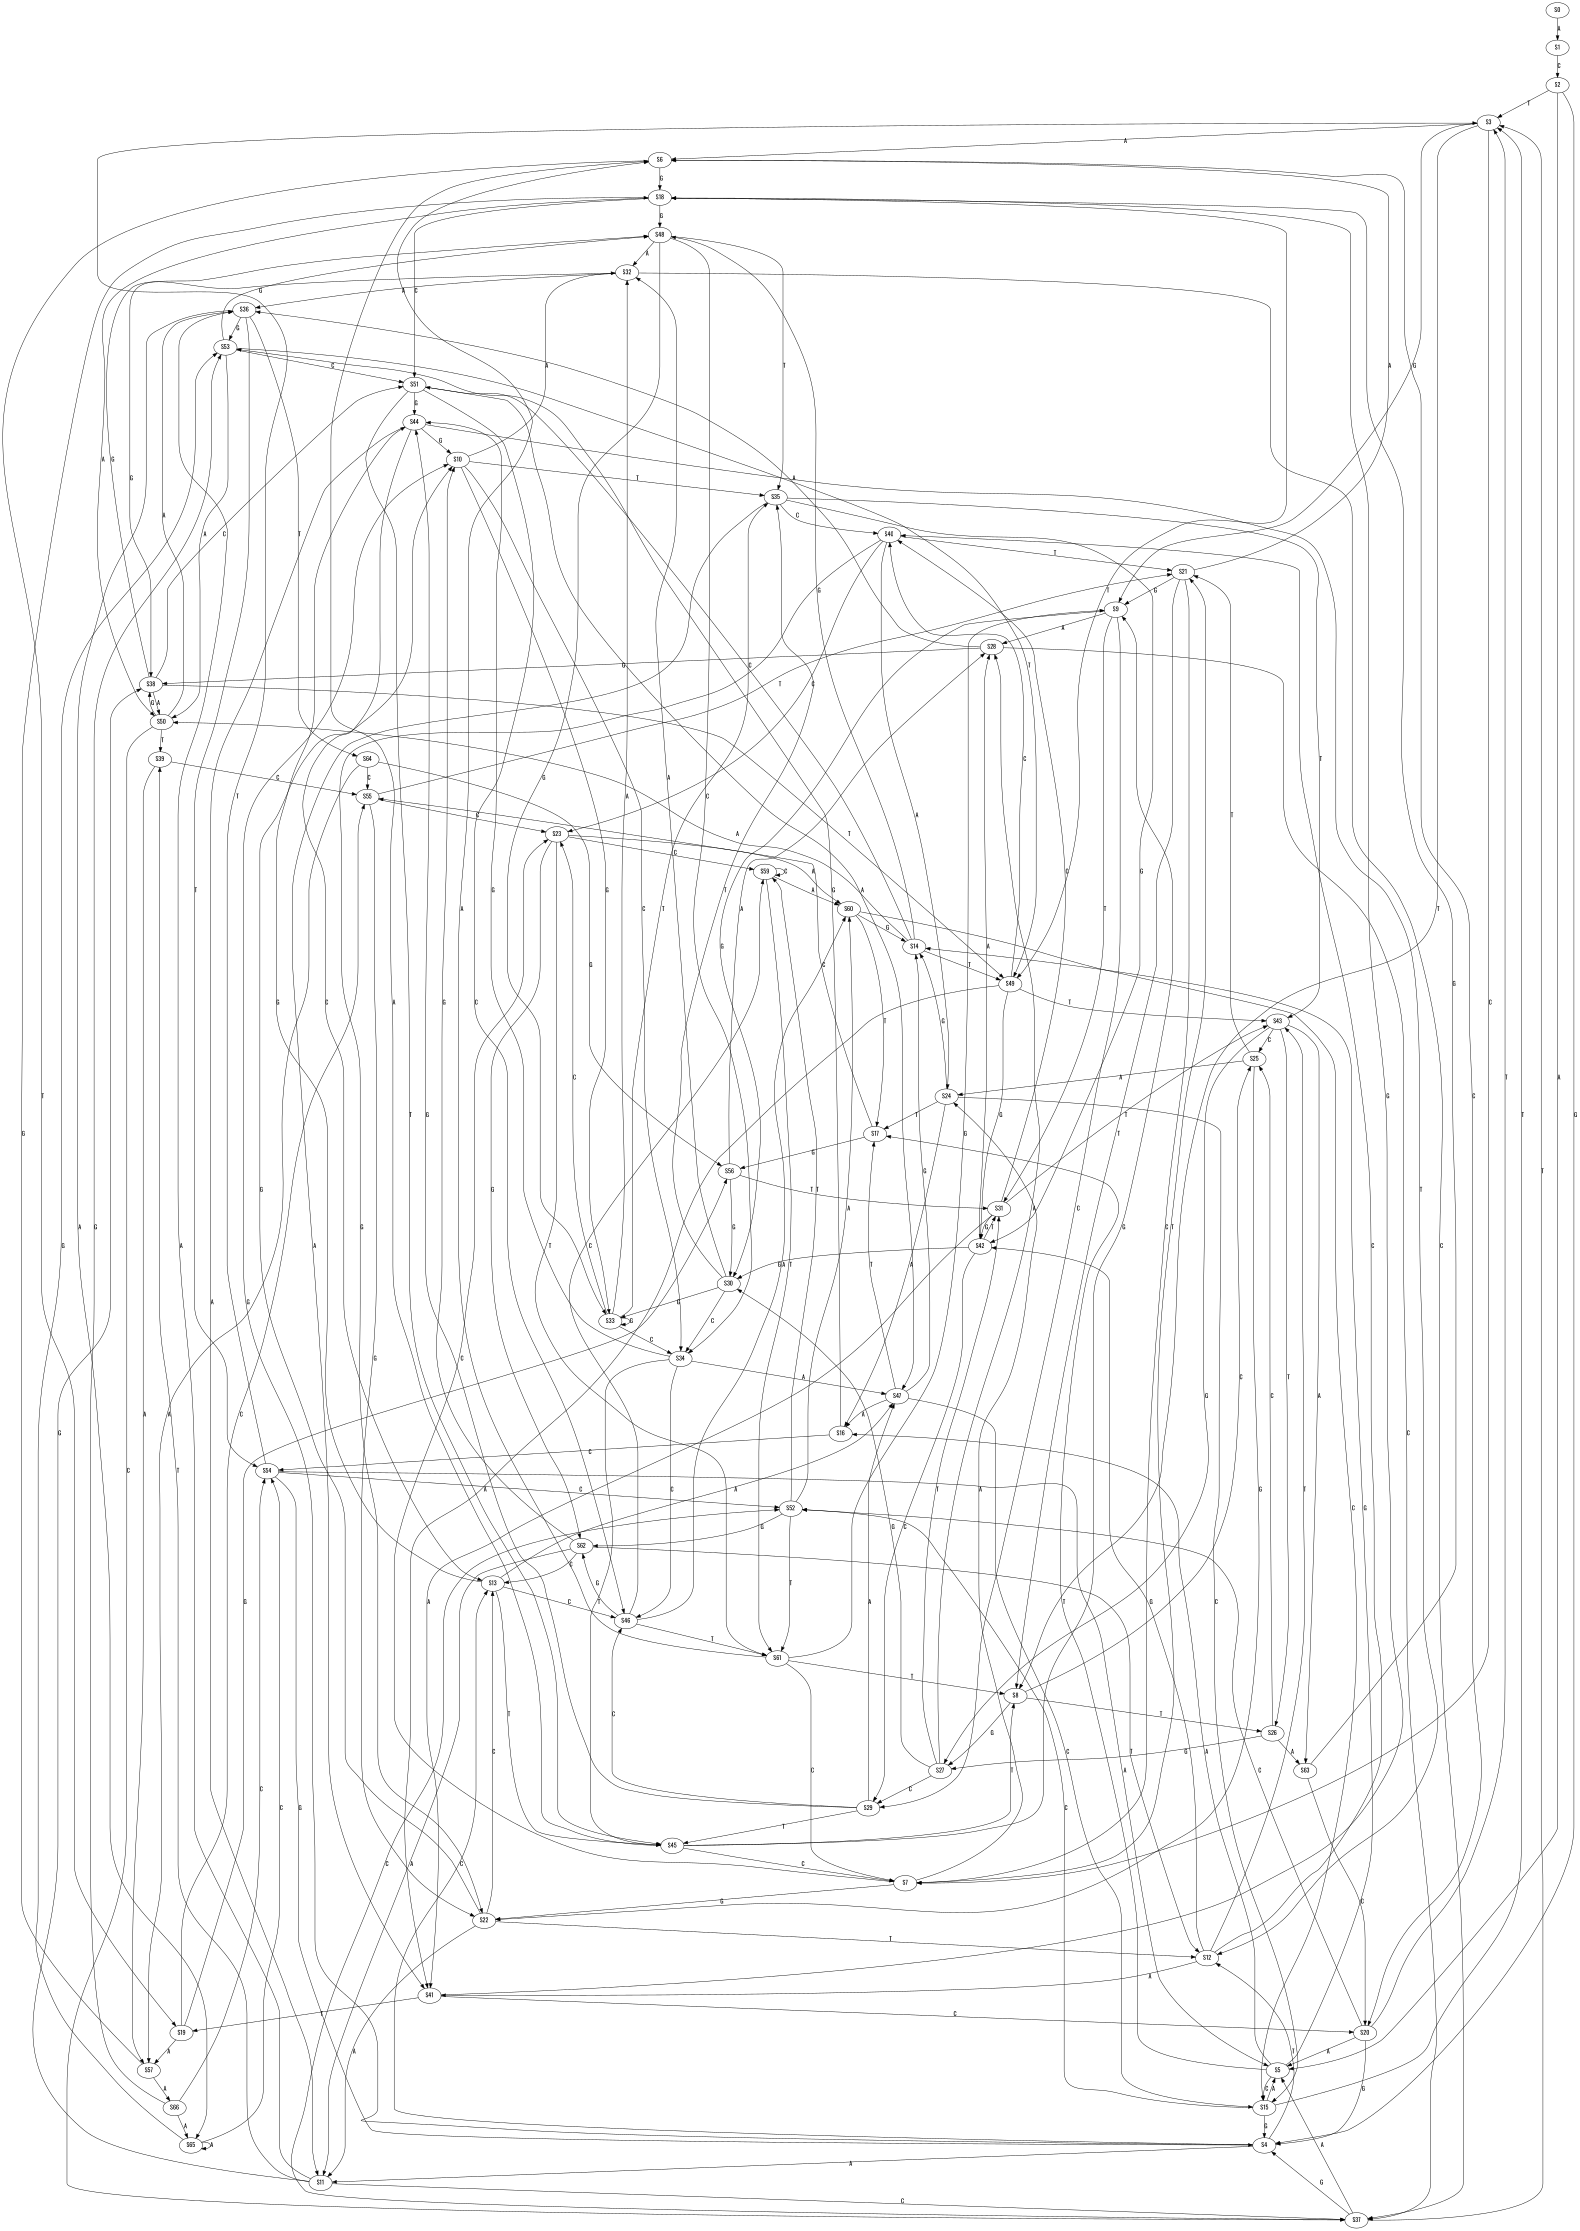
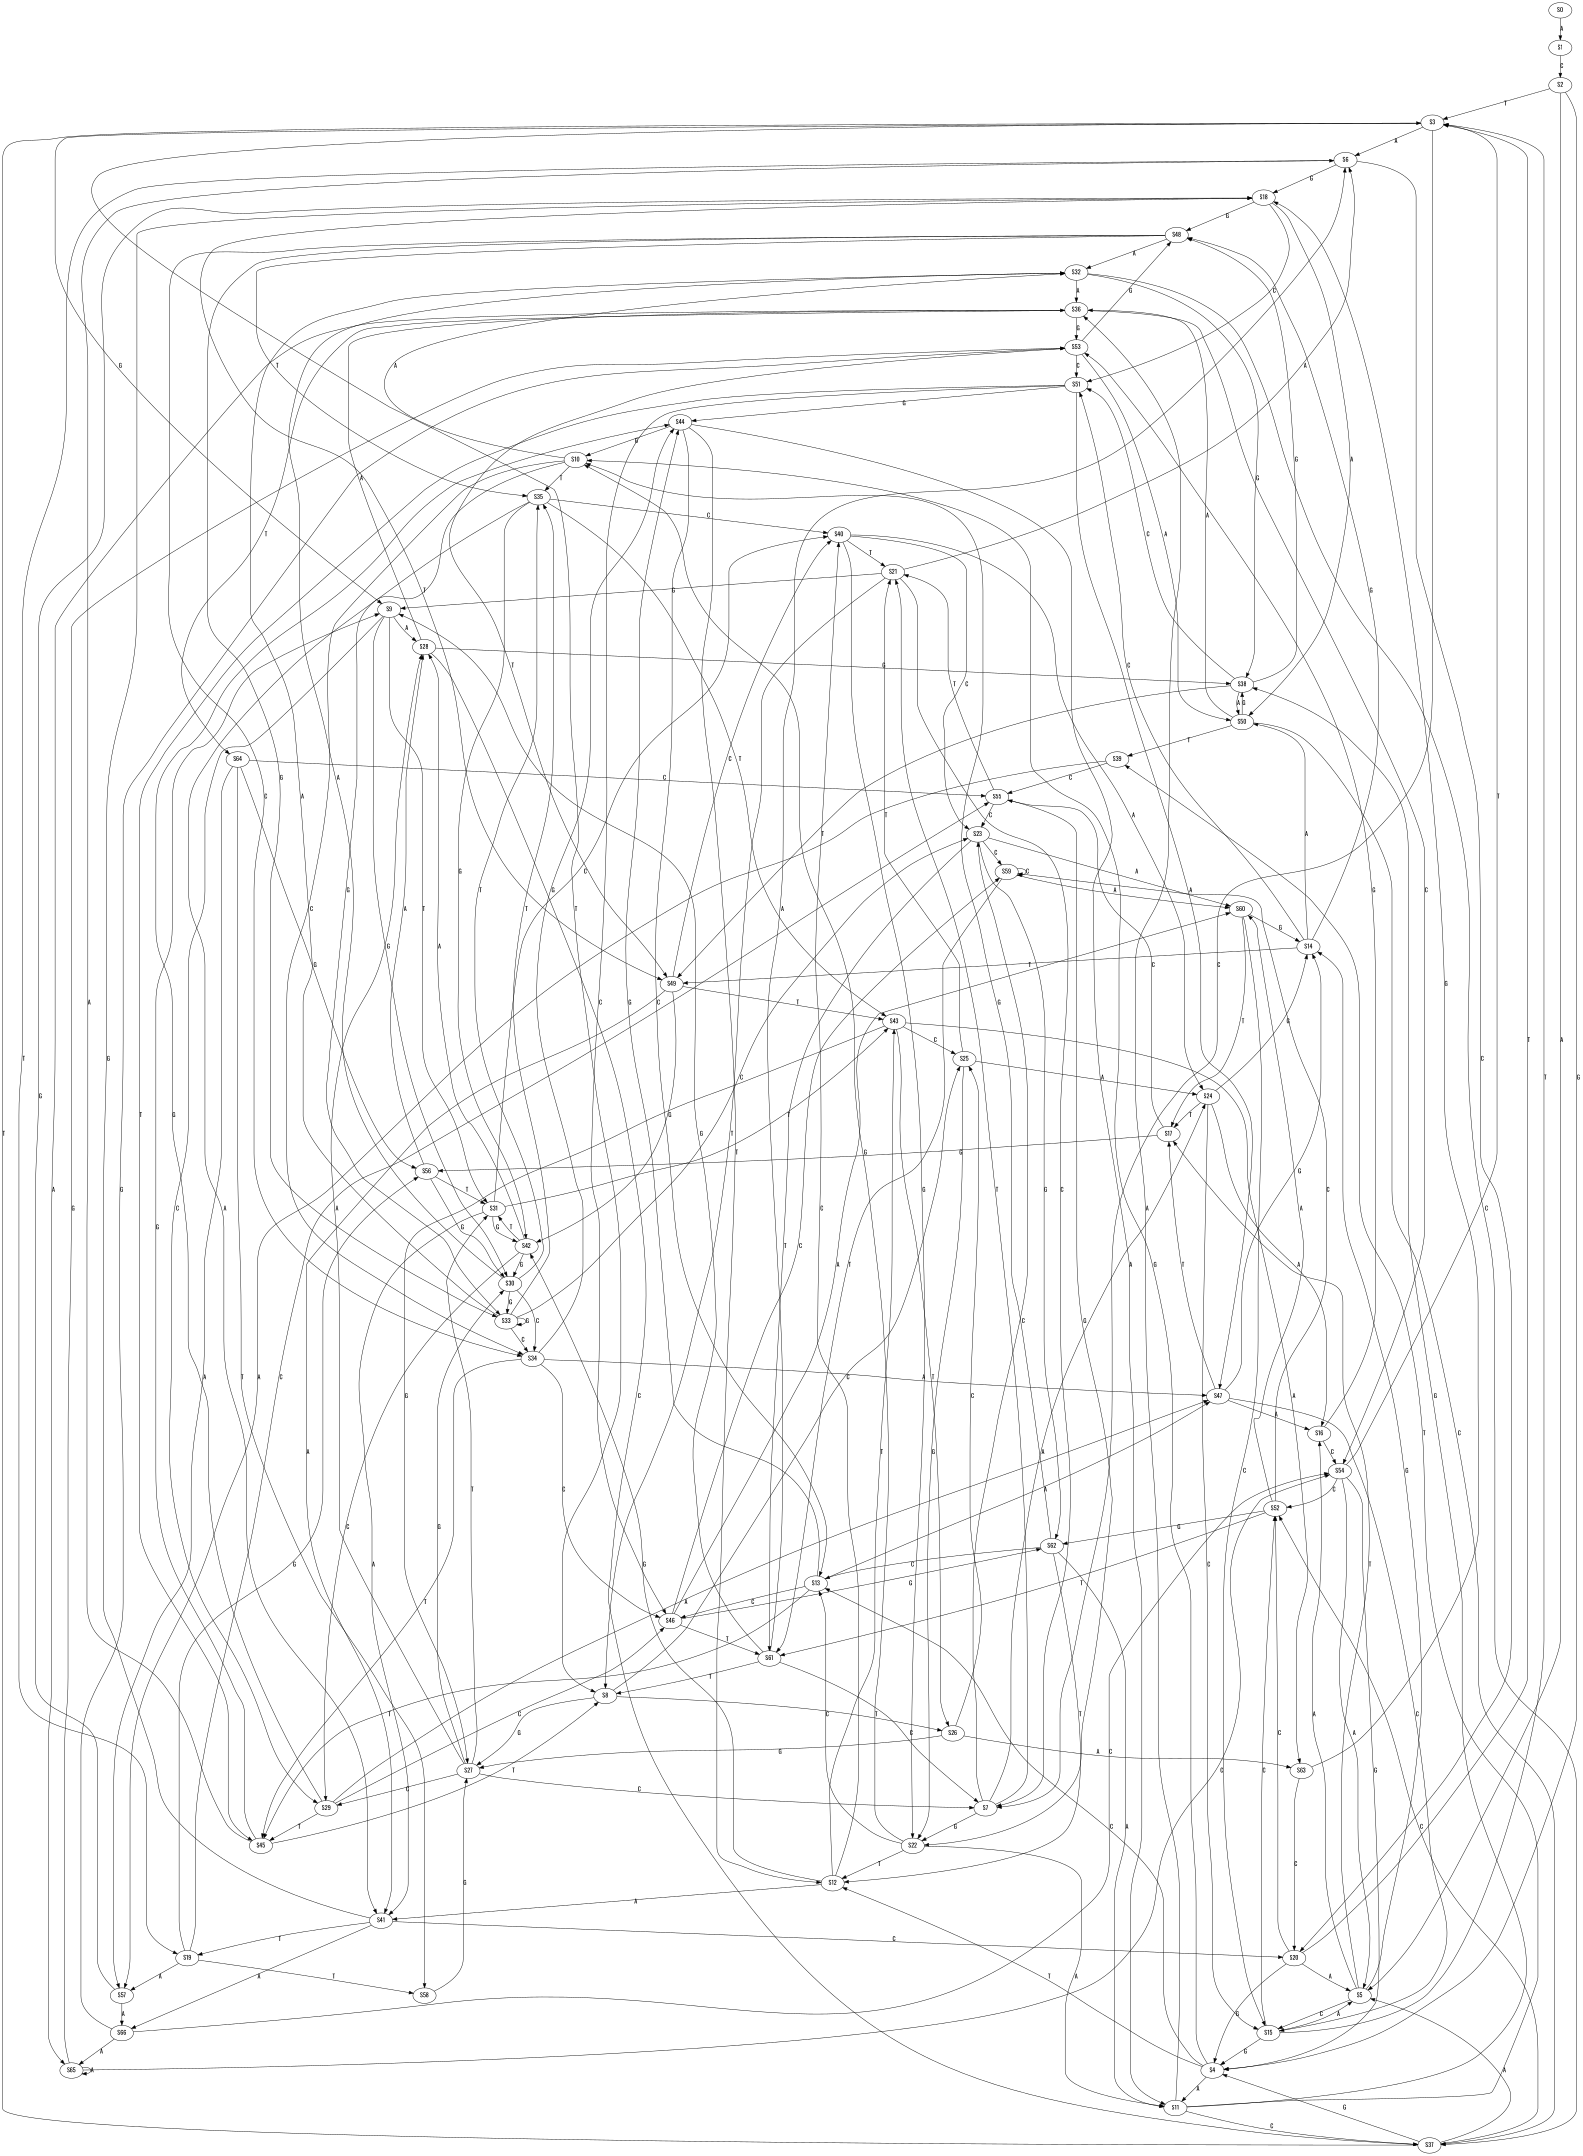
edge "S36" -> "S54": label "T" -> "C"
edge "S52" -> "S59": label "T" -> "C"
edge "S45" -> "S7": now "S27" -> "S7"
edge "S41" -> "S66": added, label "A"
node "S58": added
